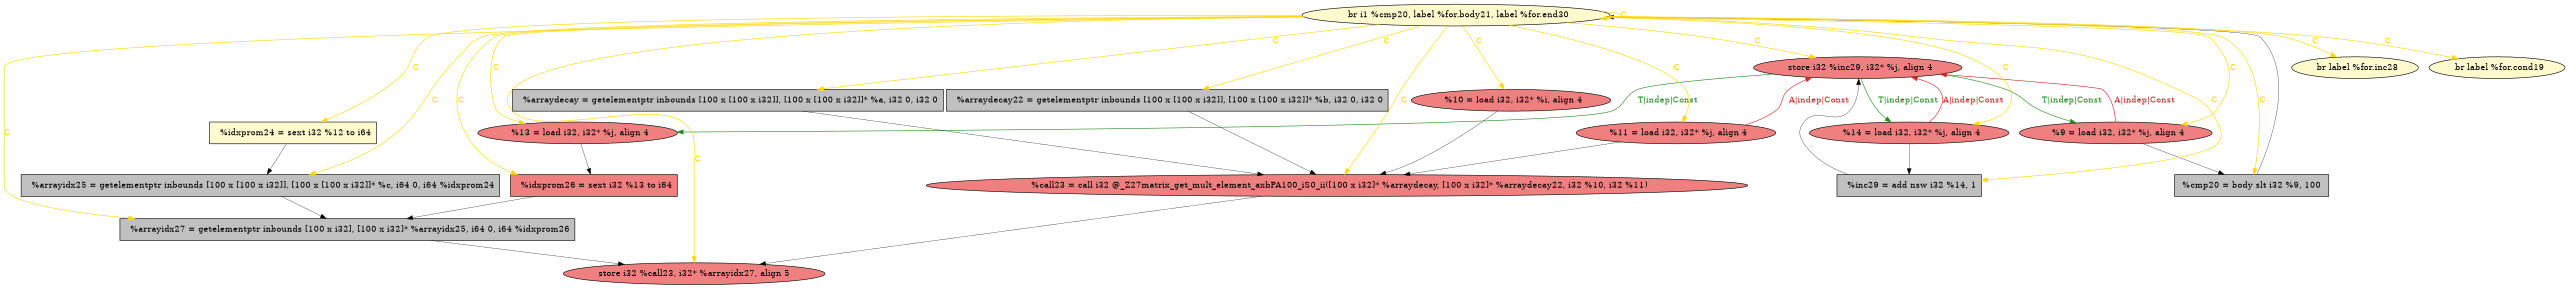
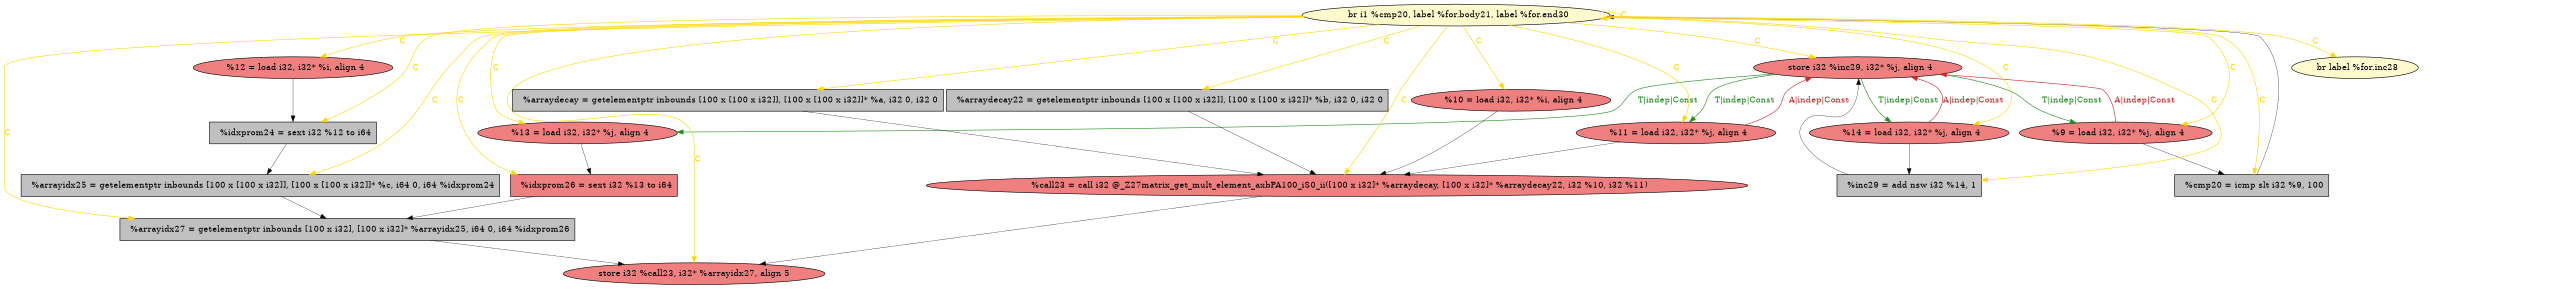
node "%12 = load i32, i32* %i, align 4": added
node "br label %for.cond19": removed
edge "store i32 %inc29, i32* %j, align 4" -> "%11 = load i32, i32* %j, align 4": added, label "T|indep|Const"
node "%idxprom24 = sext i32 %12 to i64": fillcolor lemonchiffon -> grey
node "%cmp20 = body slt i32 %9, 100": label "%cmp20 = body slt i32 %9, 100" -> "%cmp20 = icmp slt i32 %9, 100"
